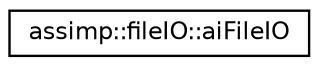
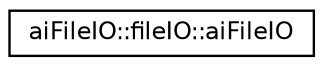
node "assimp::fileIO::aiFileIO": label "assimp::fileIO::aiFileIO" -> "aiFileIO::fileIO::aiFileIO"
